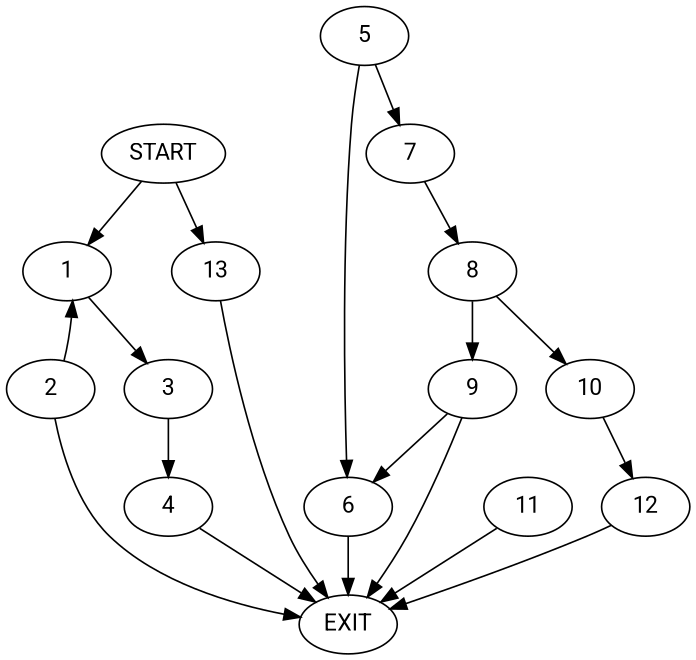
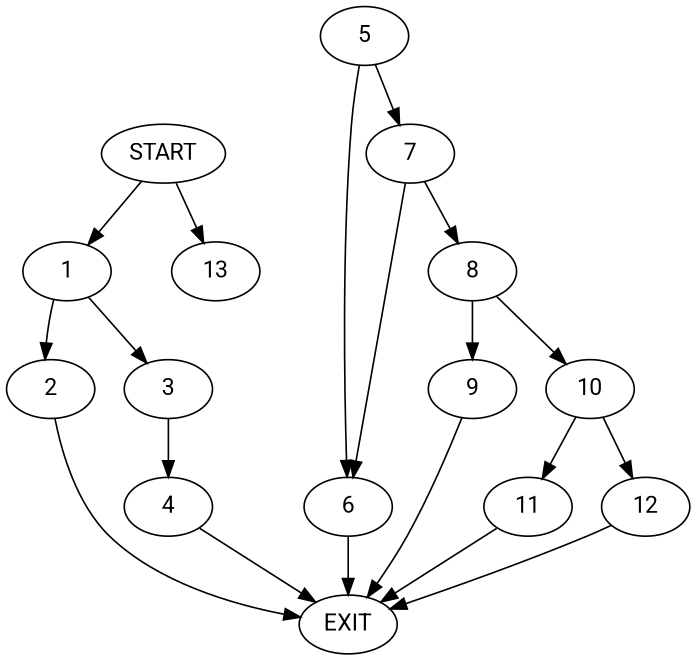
edge "2" -> "1": reversed
edge "10" -> "11": added
edge "9" -> "6": now "7" -> "6"
edge "13" -> "EXIT": removed
